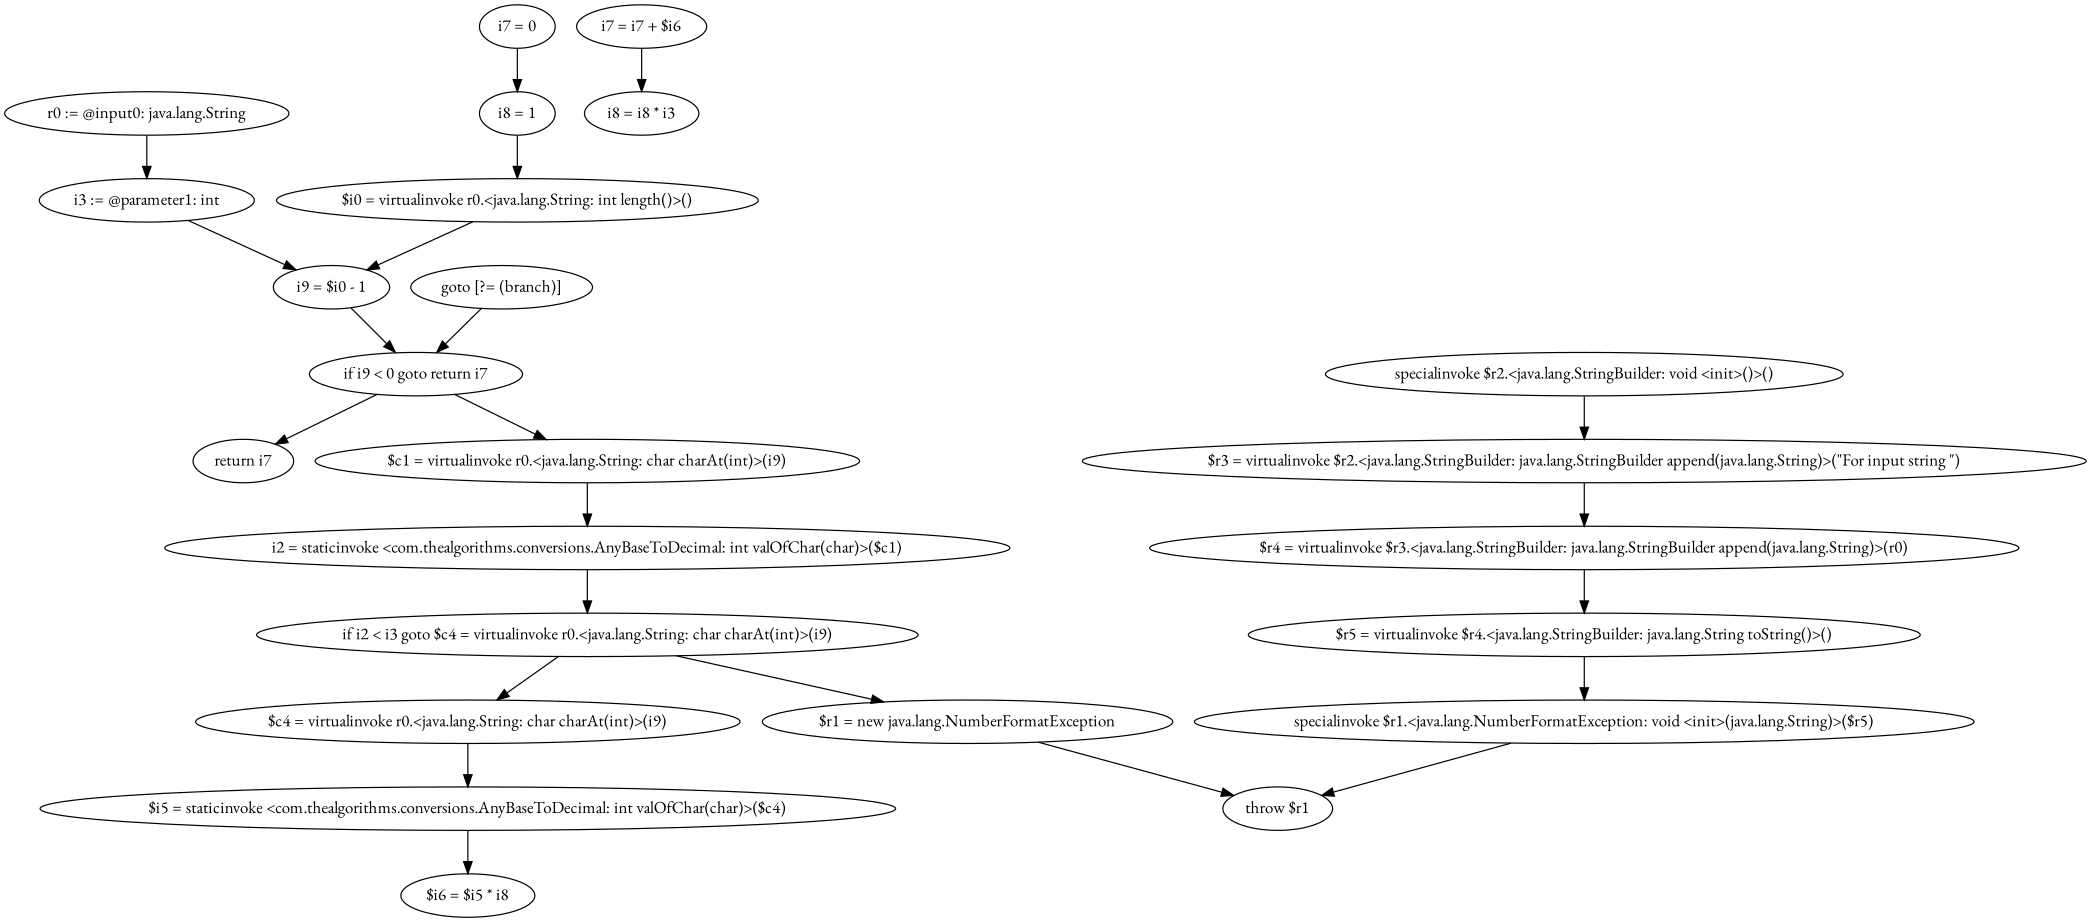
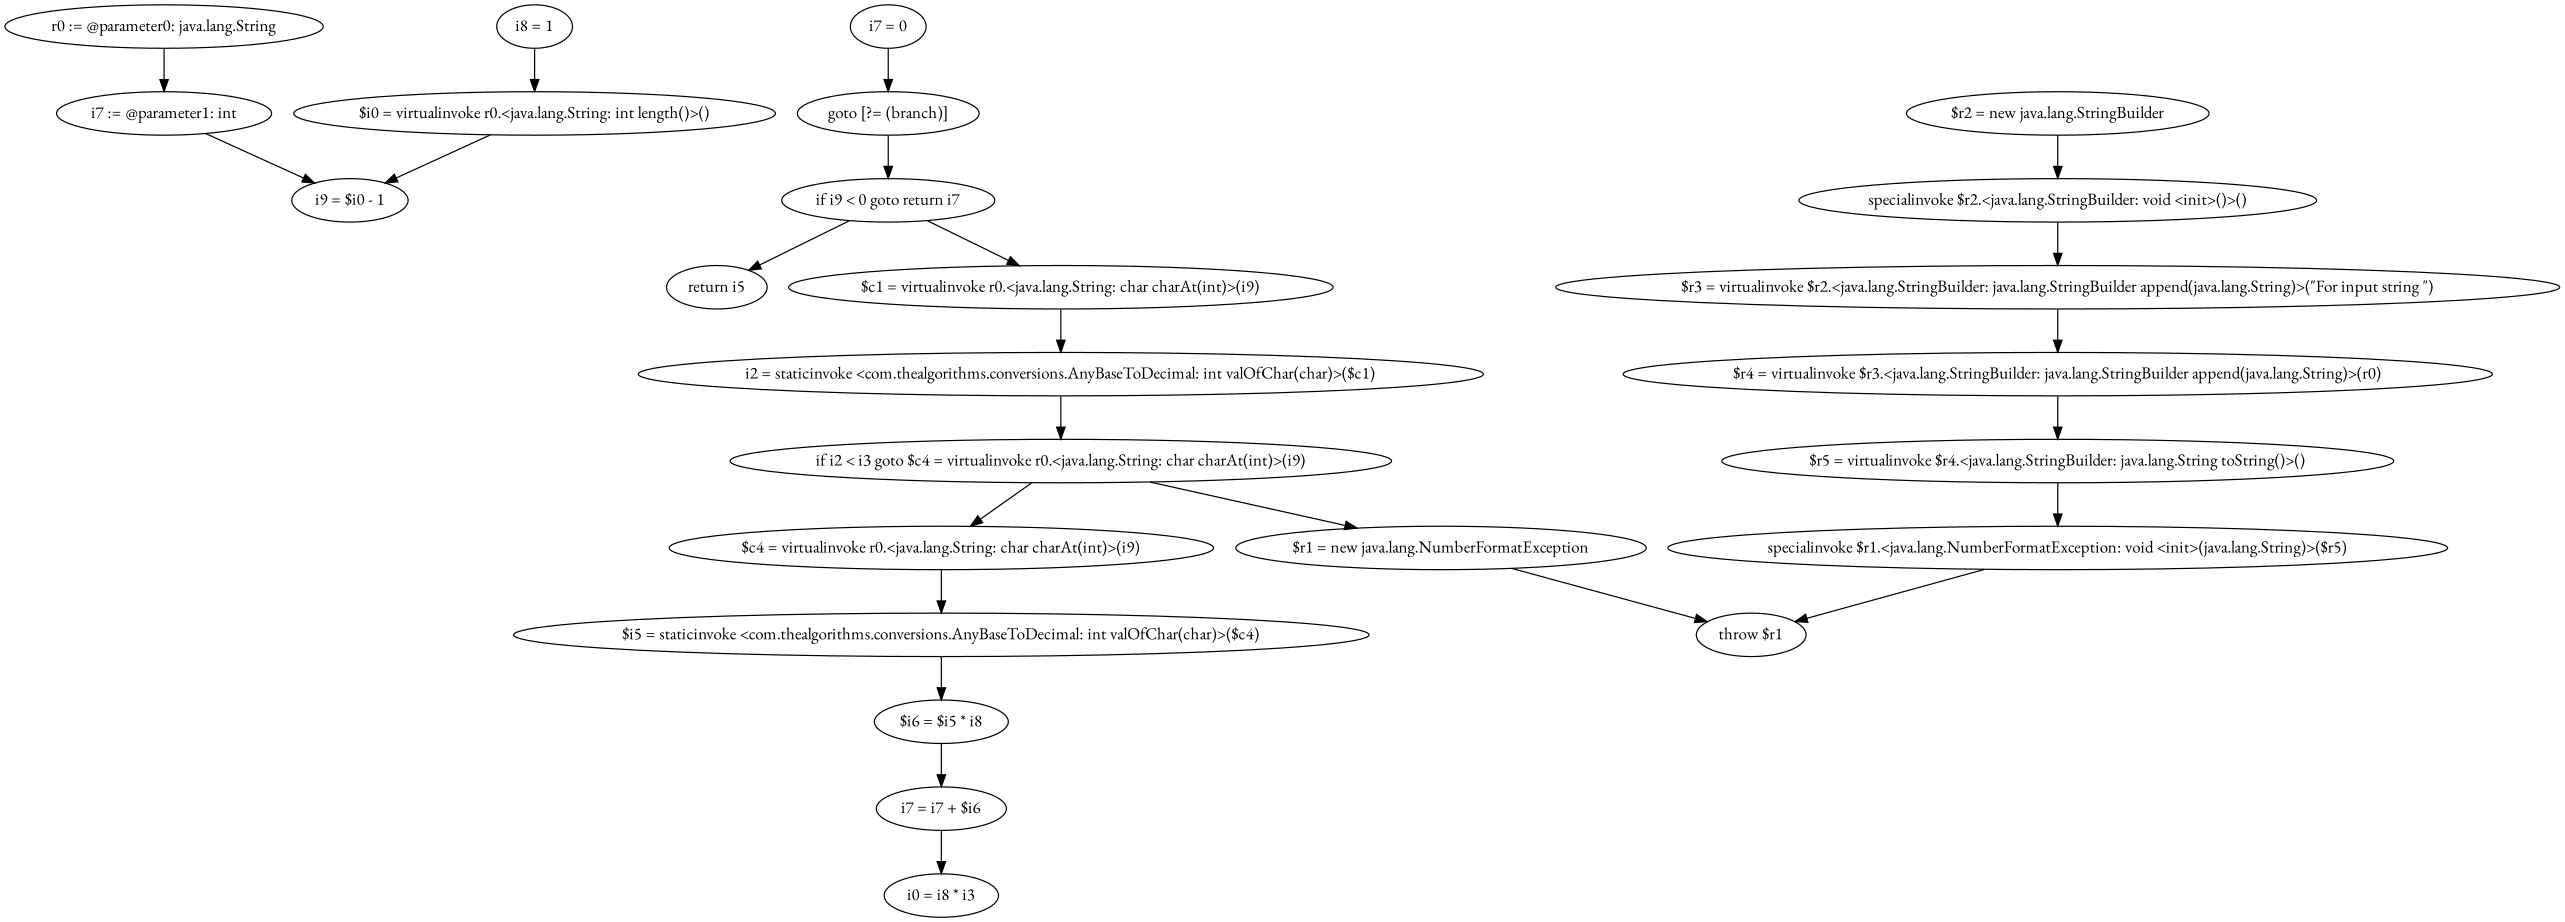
edge "i7 = 0" -> "i8 = 1": now "i7 = 0" -> "goto [?= (branch)]"
node "r0 := @input0: java.lang.String": label "r0 := @input0: java.lang.String" -> "r0 := @parameter0: java.lang.String"
node "i8 = i8 * i3": label "i8 = i8 * i3" -> "i0 = i8 * i3"
node "$r2 = new java.lang.StringBuilder": added
node "i3 := @parameter1: int": label "i3 := @parameter1: int" -> "i7 := @parameter1: int"
edge "i9 = $i0 - 1" -> "if i9 < 0 goto return i7": removed
node "return i7": label "return i7" -> "return i5"
edge "$i6 = $i5 * i8" -> "i7 = i7 + $i6": added
